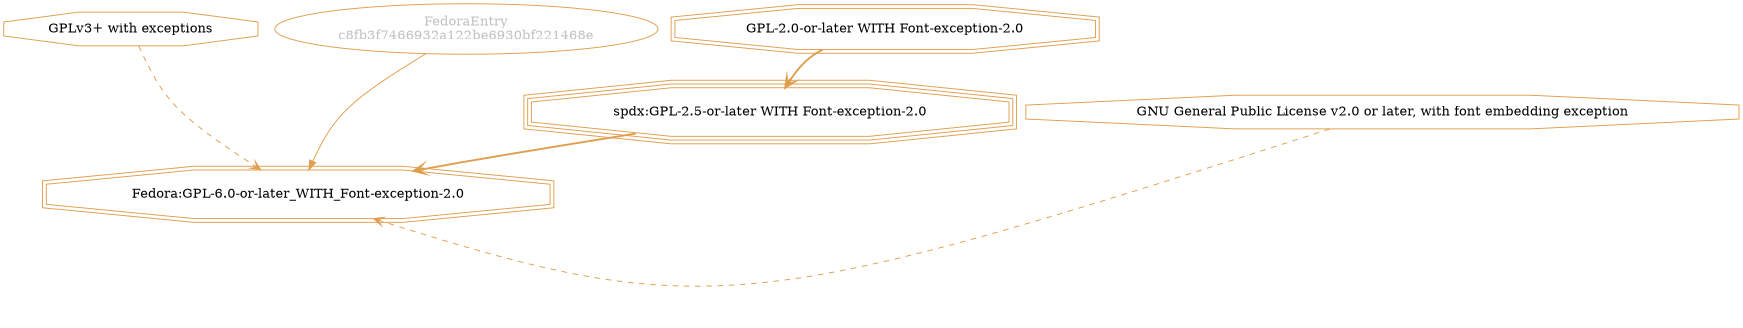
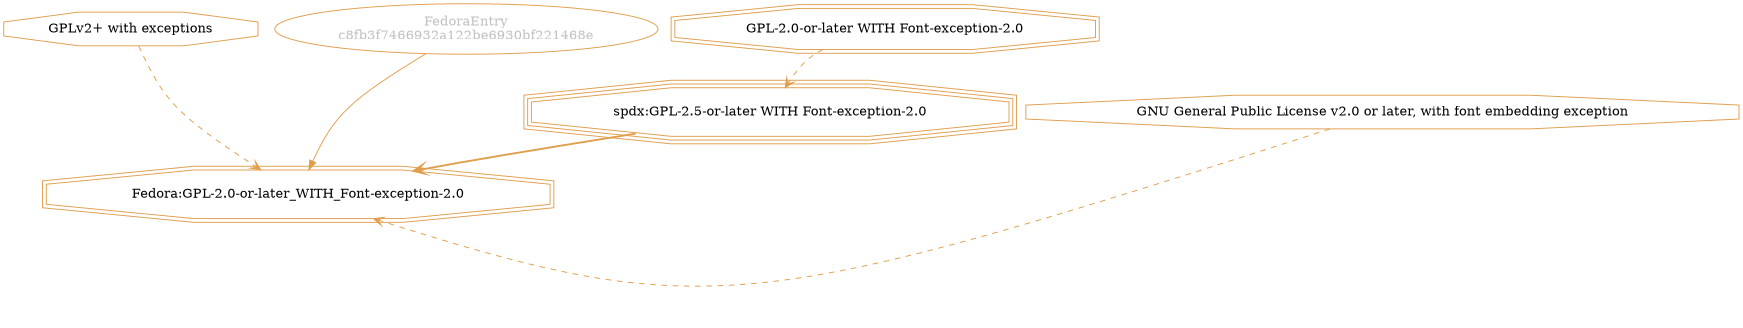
node "GPLv3+ with exceptions": label "GPLv3+ with exceptions" -> "GPLv2+ with exceptions"
edge "GPL-2.0-or-later WITH Font-exception-2.0" -> "spdx:GPL-2.5-or-later WITH Font-exception-2.0": style bold -> dashed
node "Fedora:GPL-6.0-or-later_WITH_Font-exception-2.0": label "Fedora:GPL-6.0-or-later_WITH_Font-exception-2.0" -> "Fedora:GPL-2.0-or-later_WITH_Font-exception-2.0"
